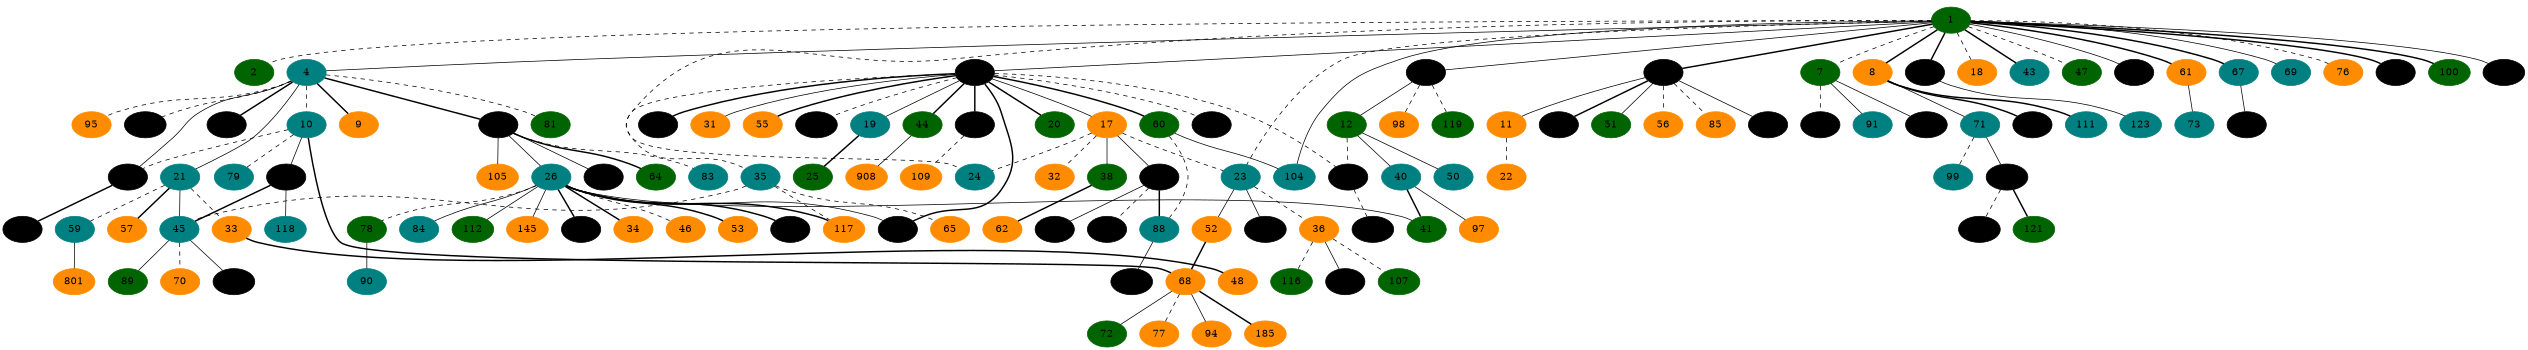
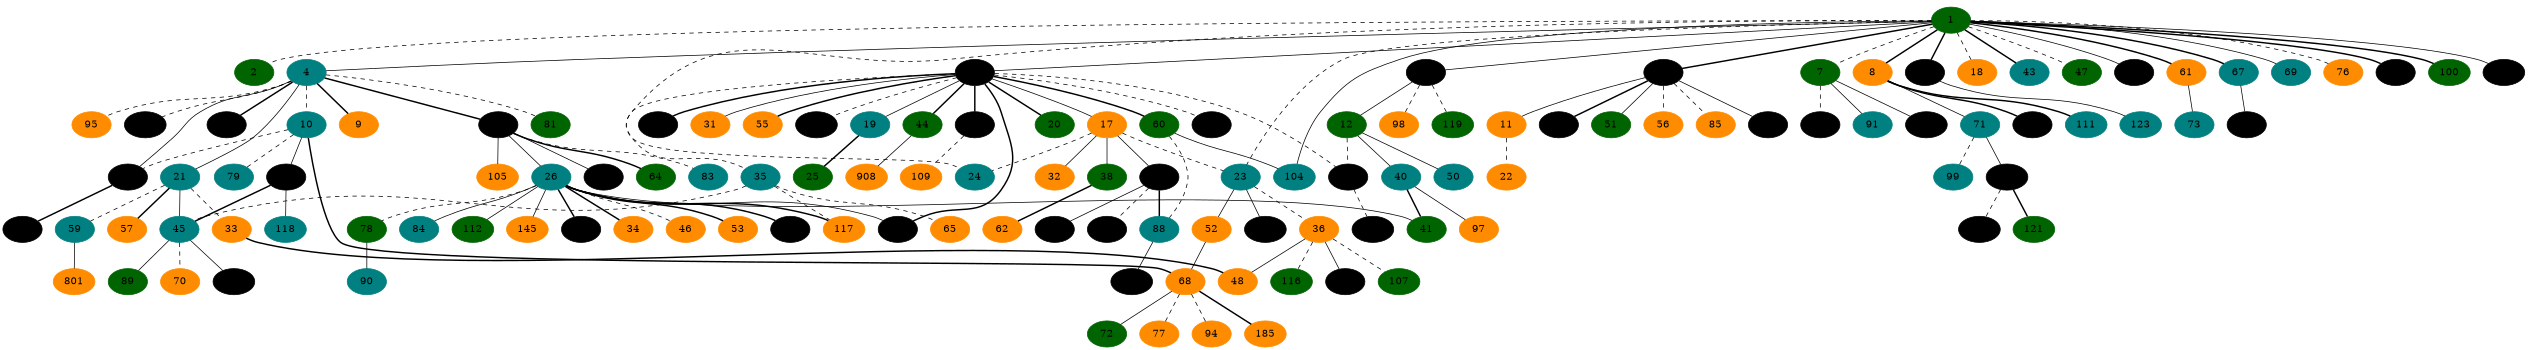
edge "17" -- "32": style dashed -> solid
edge "36" -- "48": added
edge "52" -- "68": style bold -> solid
edge "68" -- "94": style solid -> dashed
